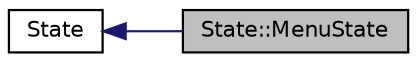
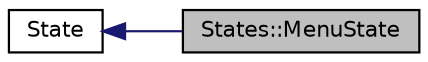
node "State::MenuState": label "State::MenuState" -> "States::MenuState"
